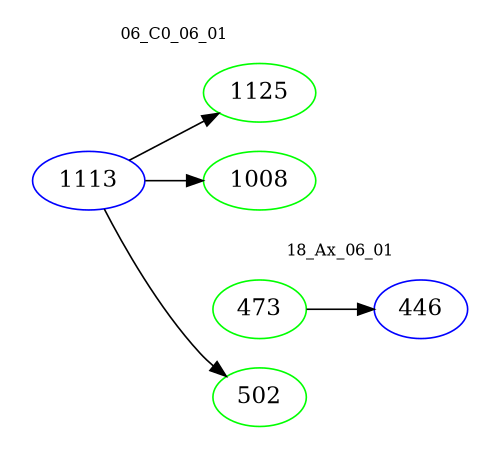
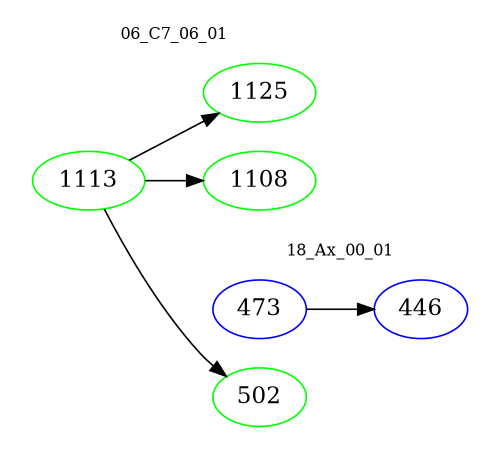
cluster "06_C0_06_01": label "06_C0_06_01" -> "06_C7_06_01"
node "1113": color blue -> green
node "1008": label "1008" -> "1108"
cluster "18_Ax_06_01": label "18_Ax_06_01" -> "18_Ax_00_01"
node "473": color green -> blue
